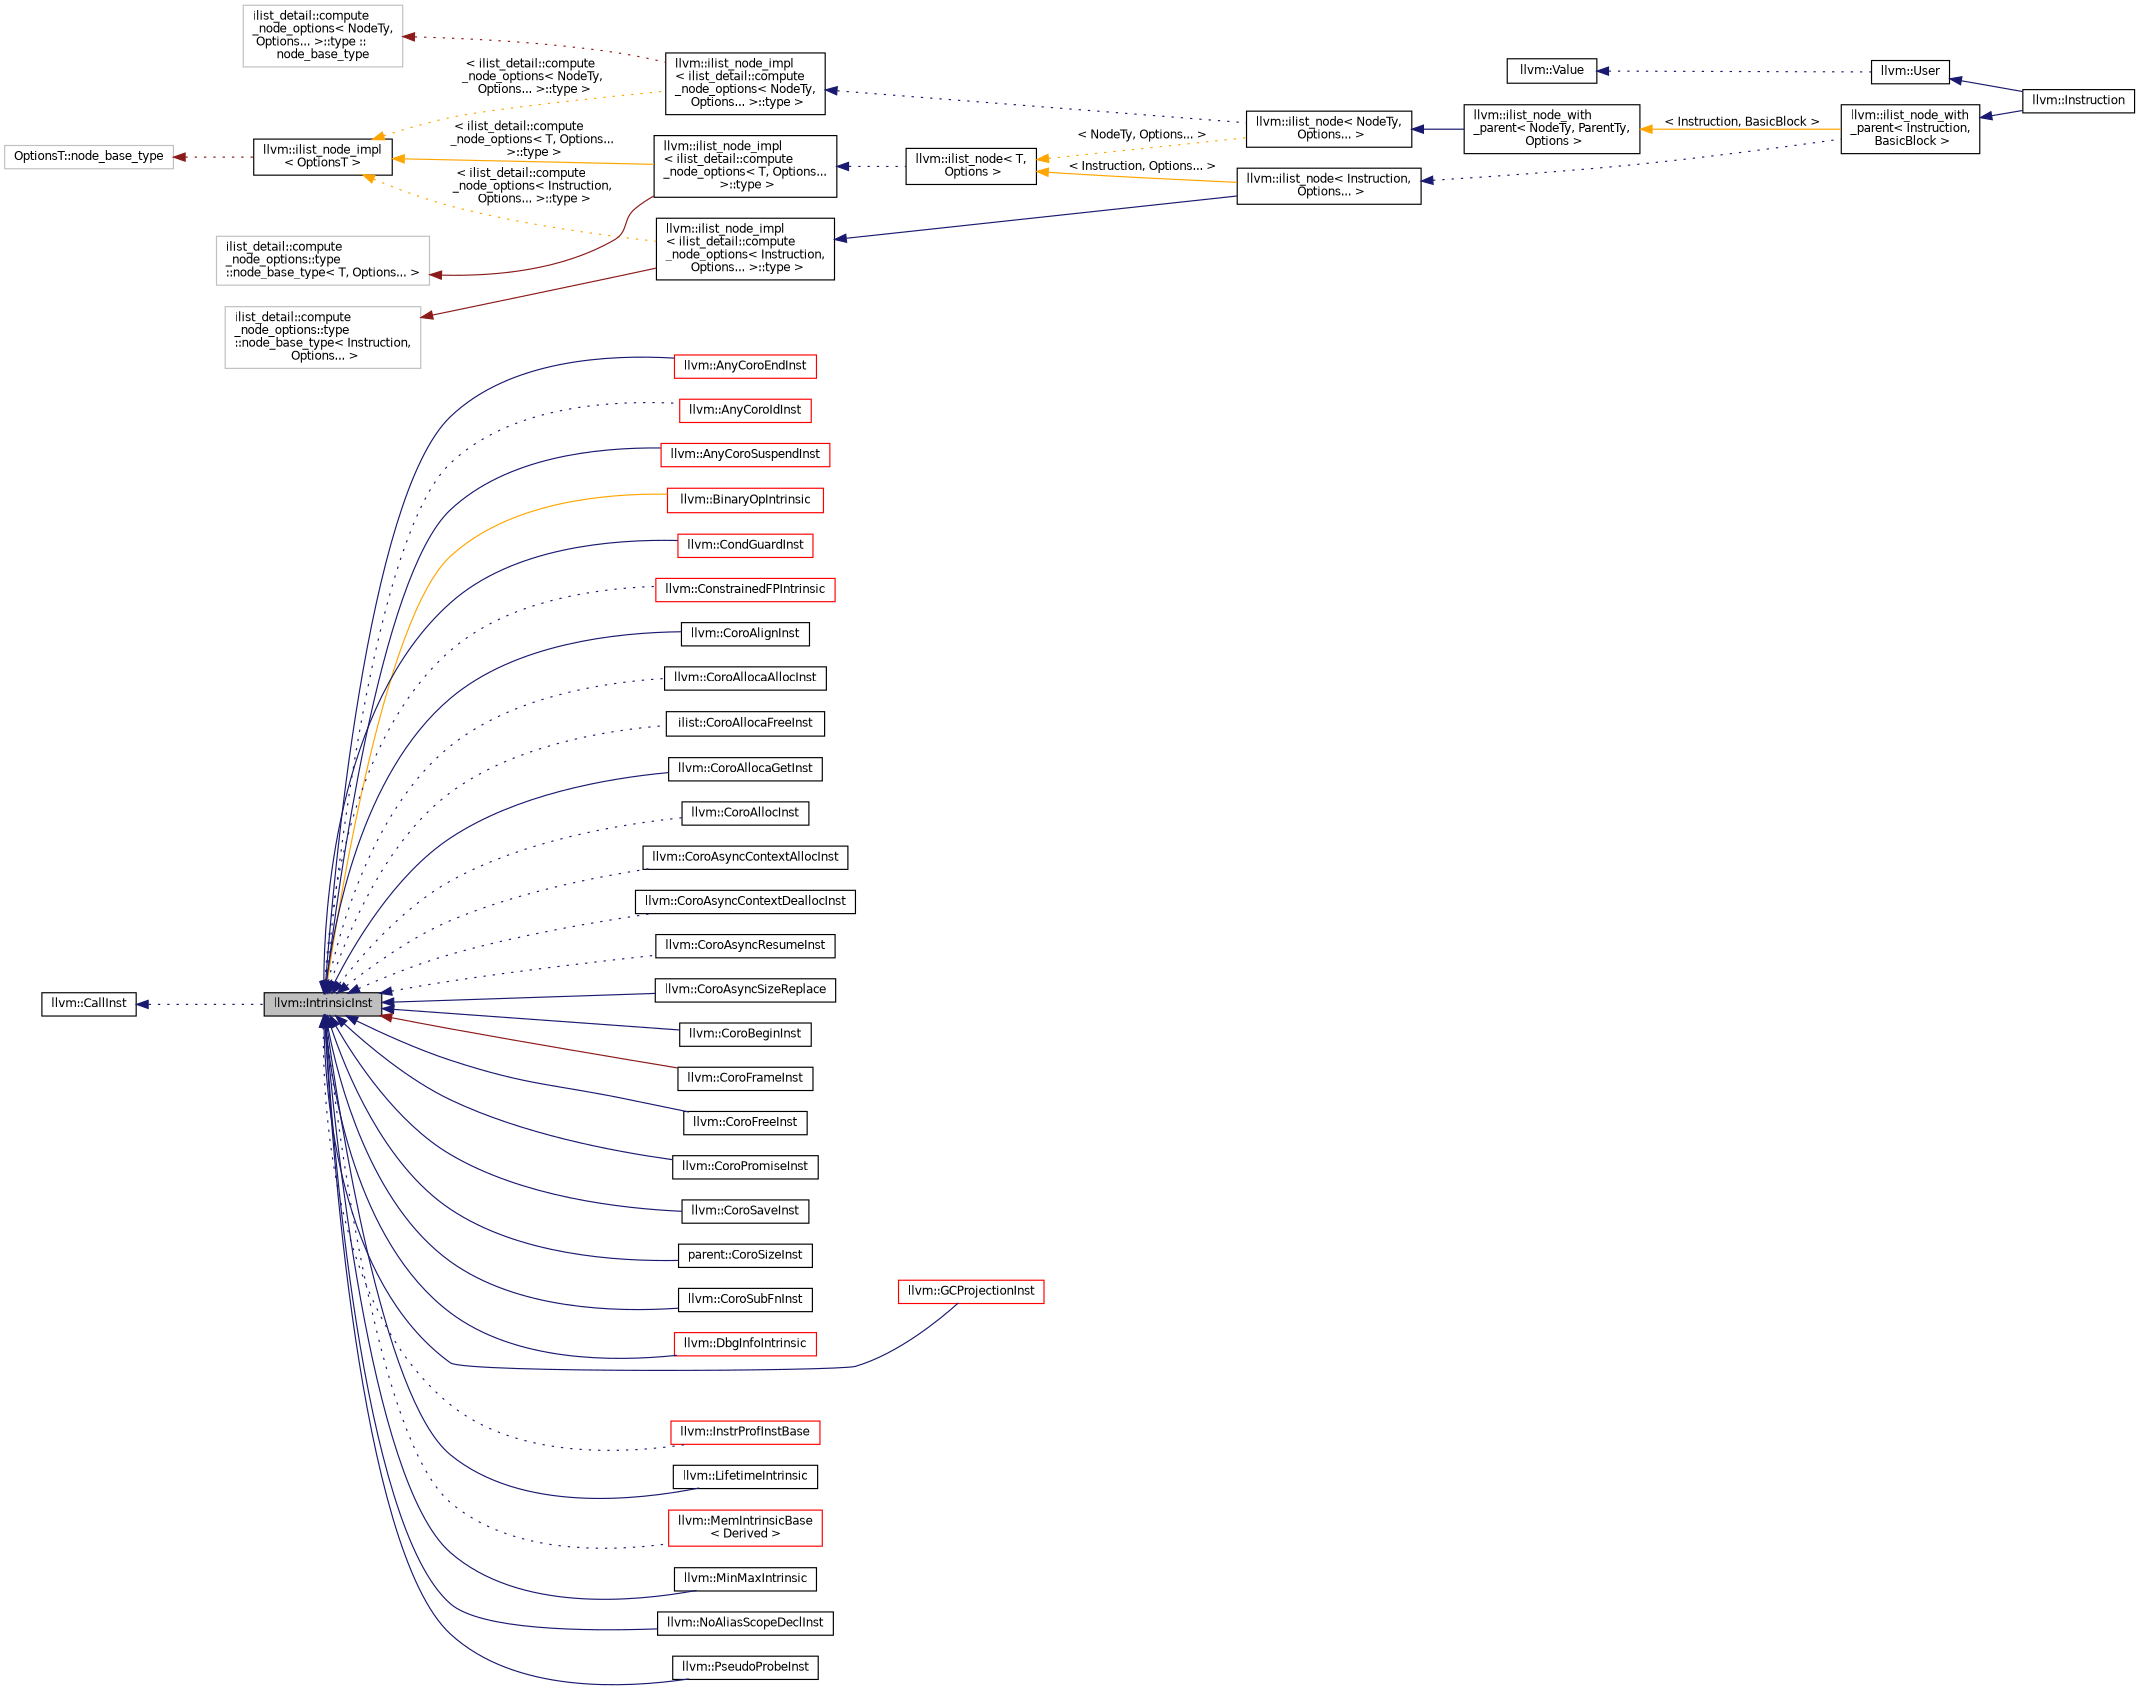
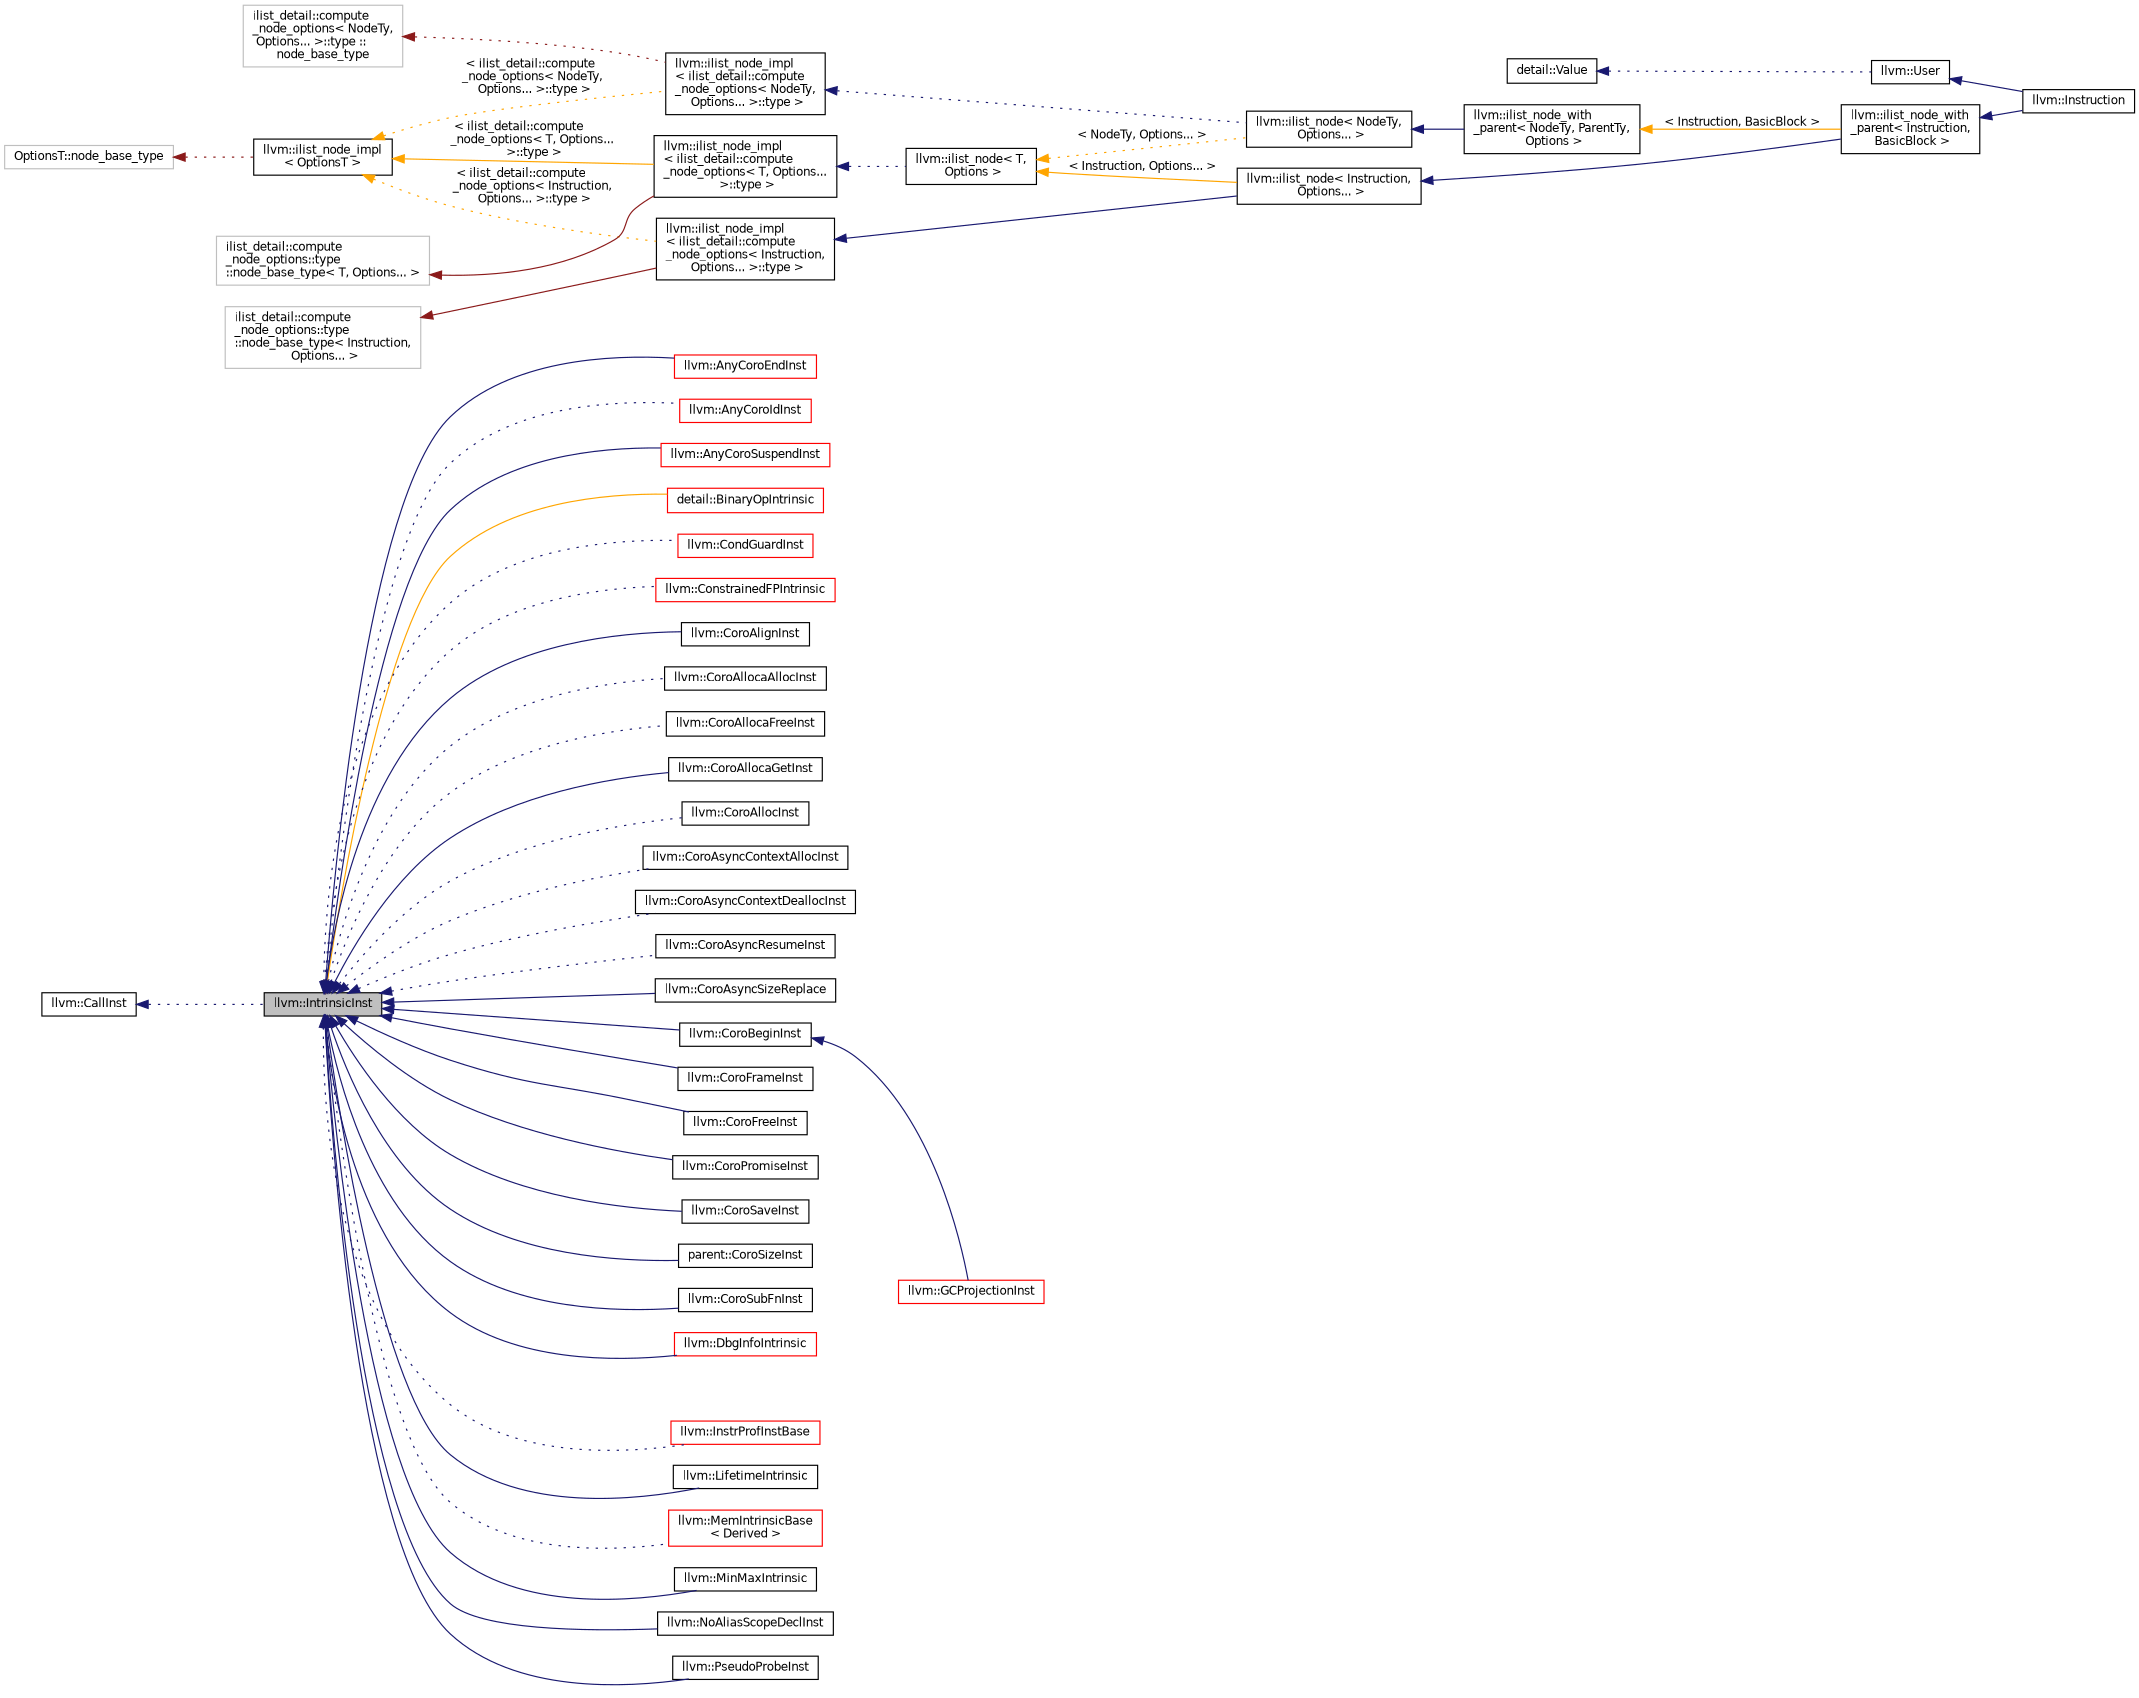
node "llvm::Value": label "llvm::Value" -> "detail::Value"
edge "llvm::ilist_node_with _parent< Instruction, BasicBlock >" -> "llvm::ilist_node< Instruction, Options... >": style dotted -> solid
node "llvm::BinaryOpIntrinsic": label "llvm::BinaryOpIntrinsic" -> "detail::BinaryOpIntrinsic"
edge "llvm::CondGuardInst" -> "llvm::IntrinsicInst": style solid -> dotted
node "ilist::CoroAllocaFreeInst": label "ilist::CoroAllocaFreeInst" -> "llvm::CoroAllocaFreeInst"
edge "llvm::CoroFrameInst" -> "llvm::IntrinsicInst": color firebrick4 -> midnightblue
edge "llvm::GCProjectionInst" -> "llvm::IntrinsicInst": now "llvm::GCProjectionInst" -> "llvm::CoroBeginInst"
